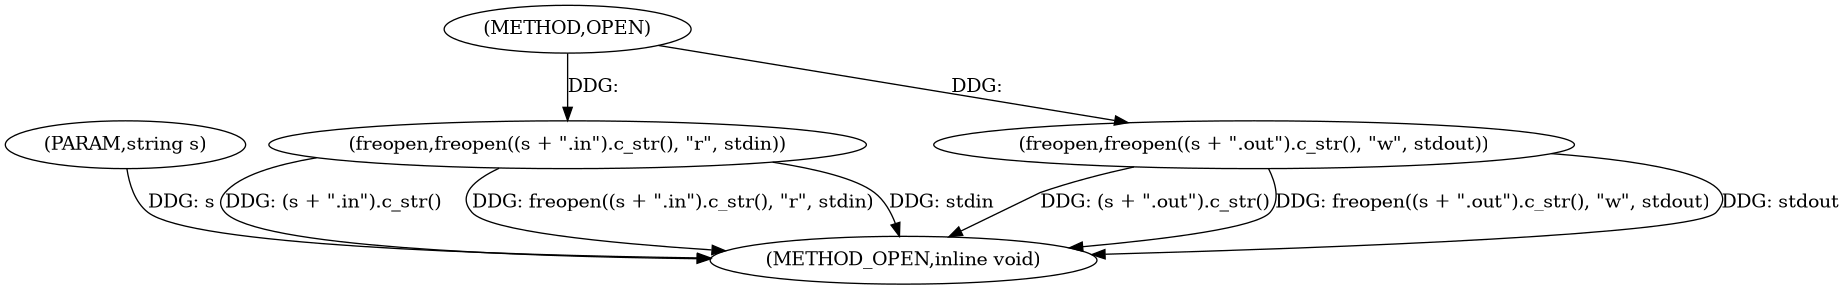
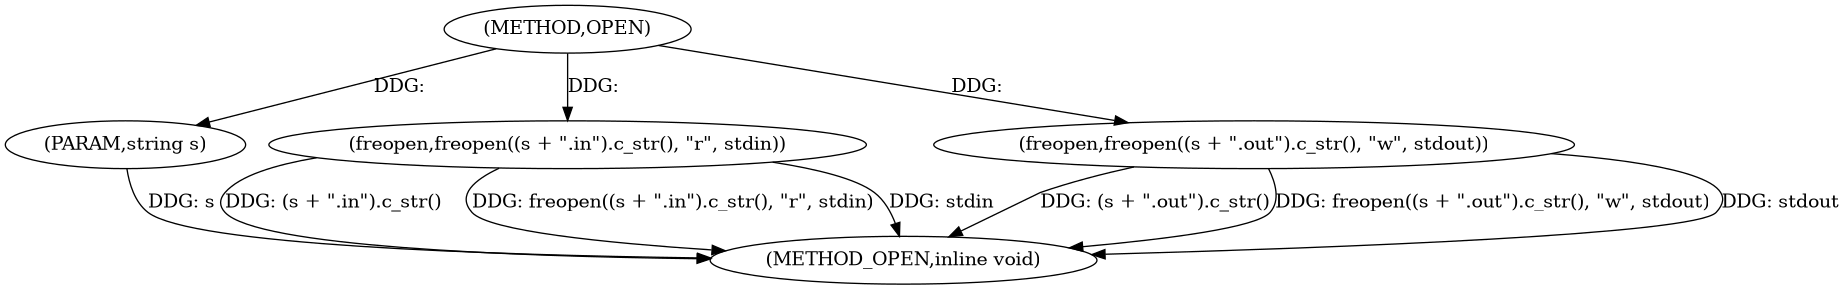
edge "(METHOD,OPEN)" -> "(PARAM,string s)": added, label "DDG:"
